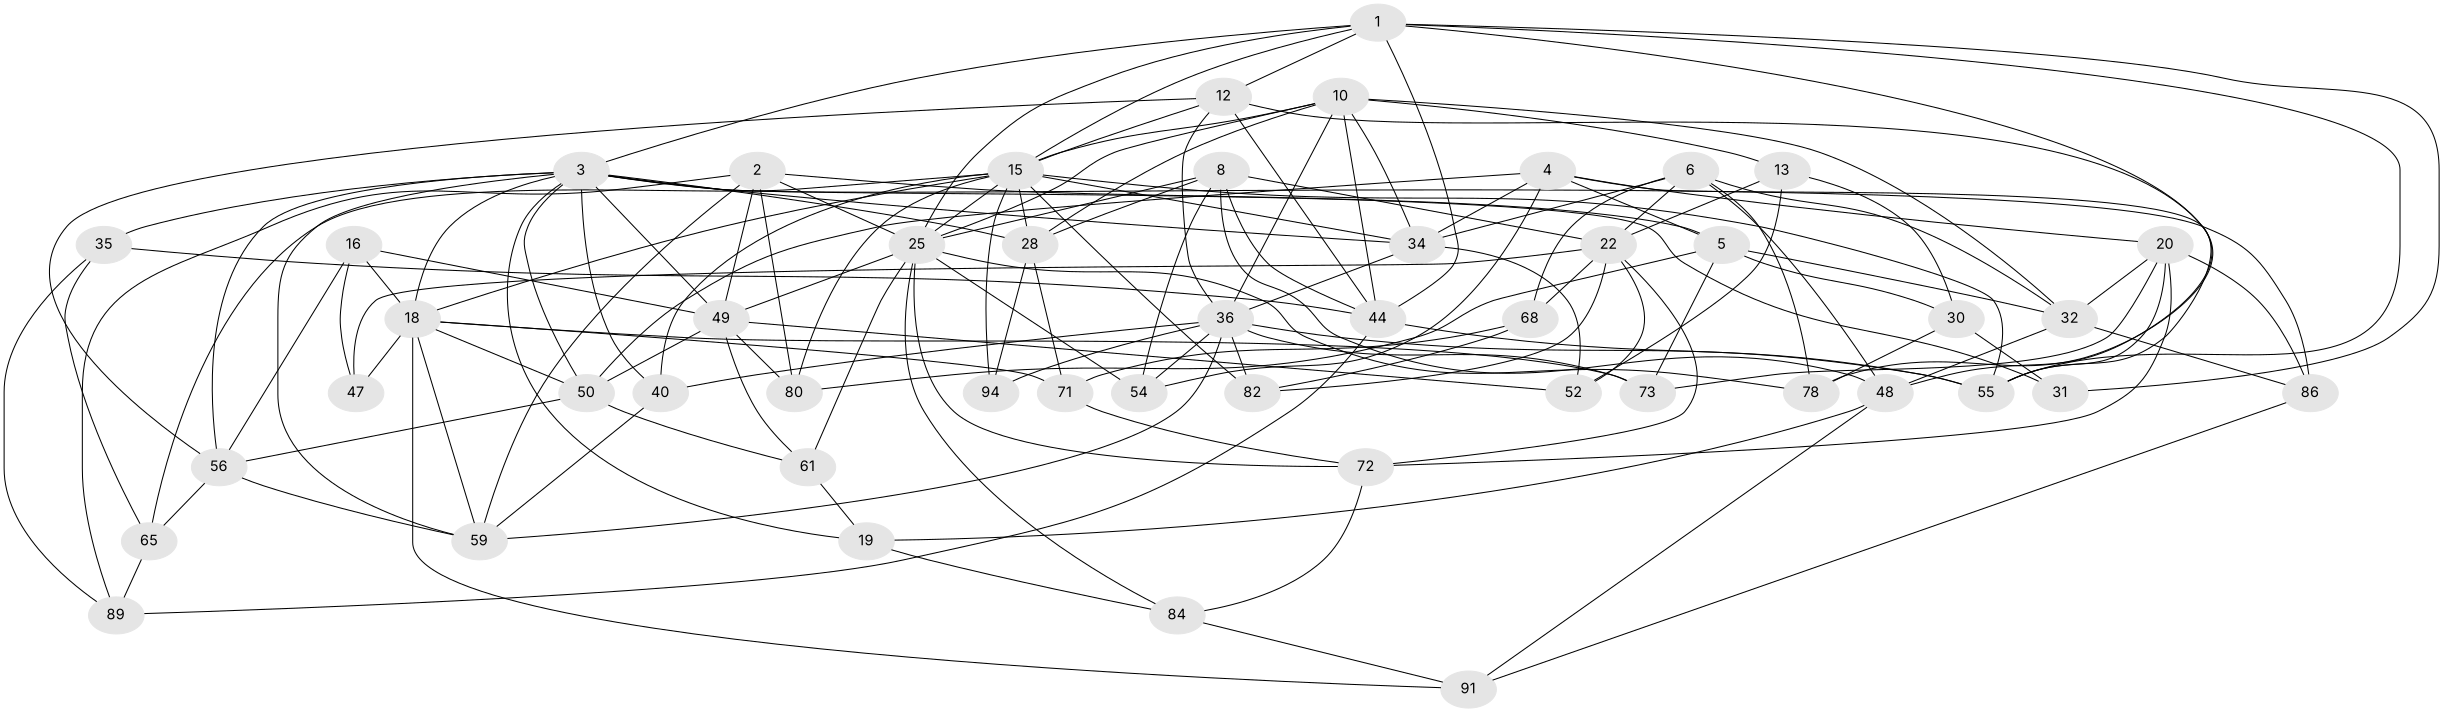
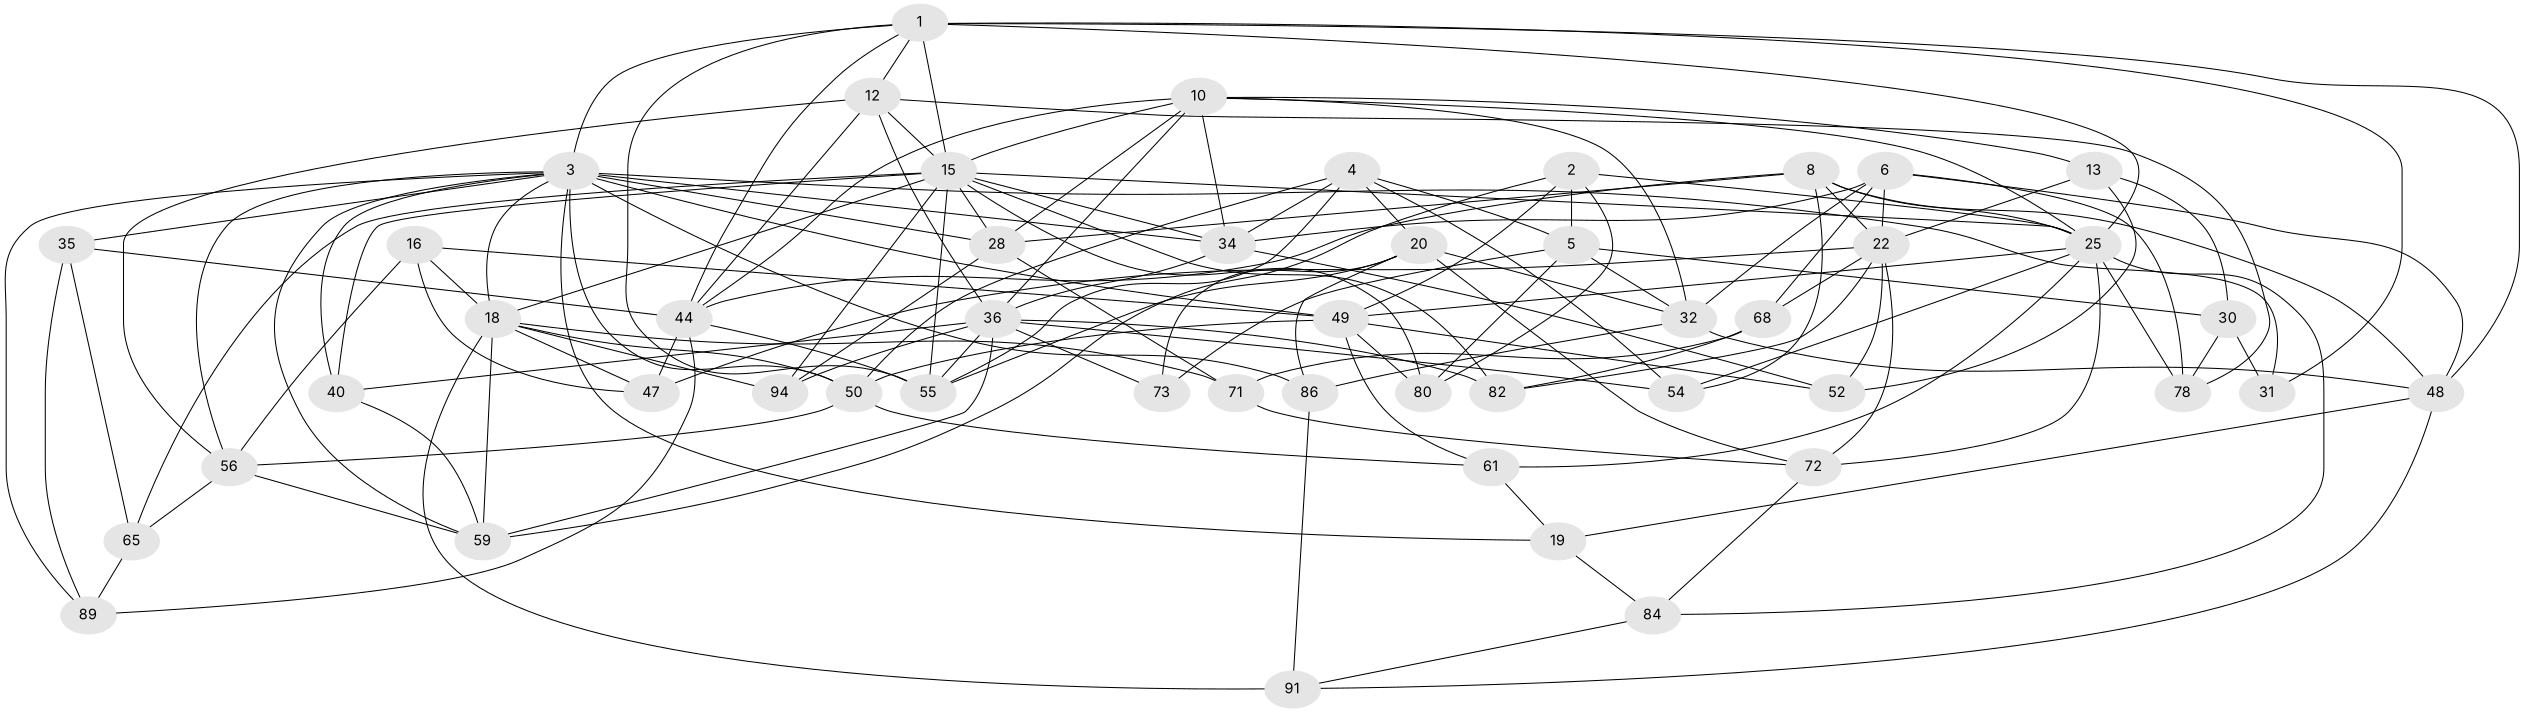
edge "2" -- "89": now "3" -- "89"
edge "18" -- "73": now "18" -- "94"
edge "44" -- "47": added
